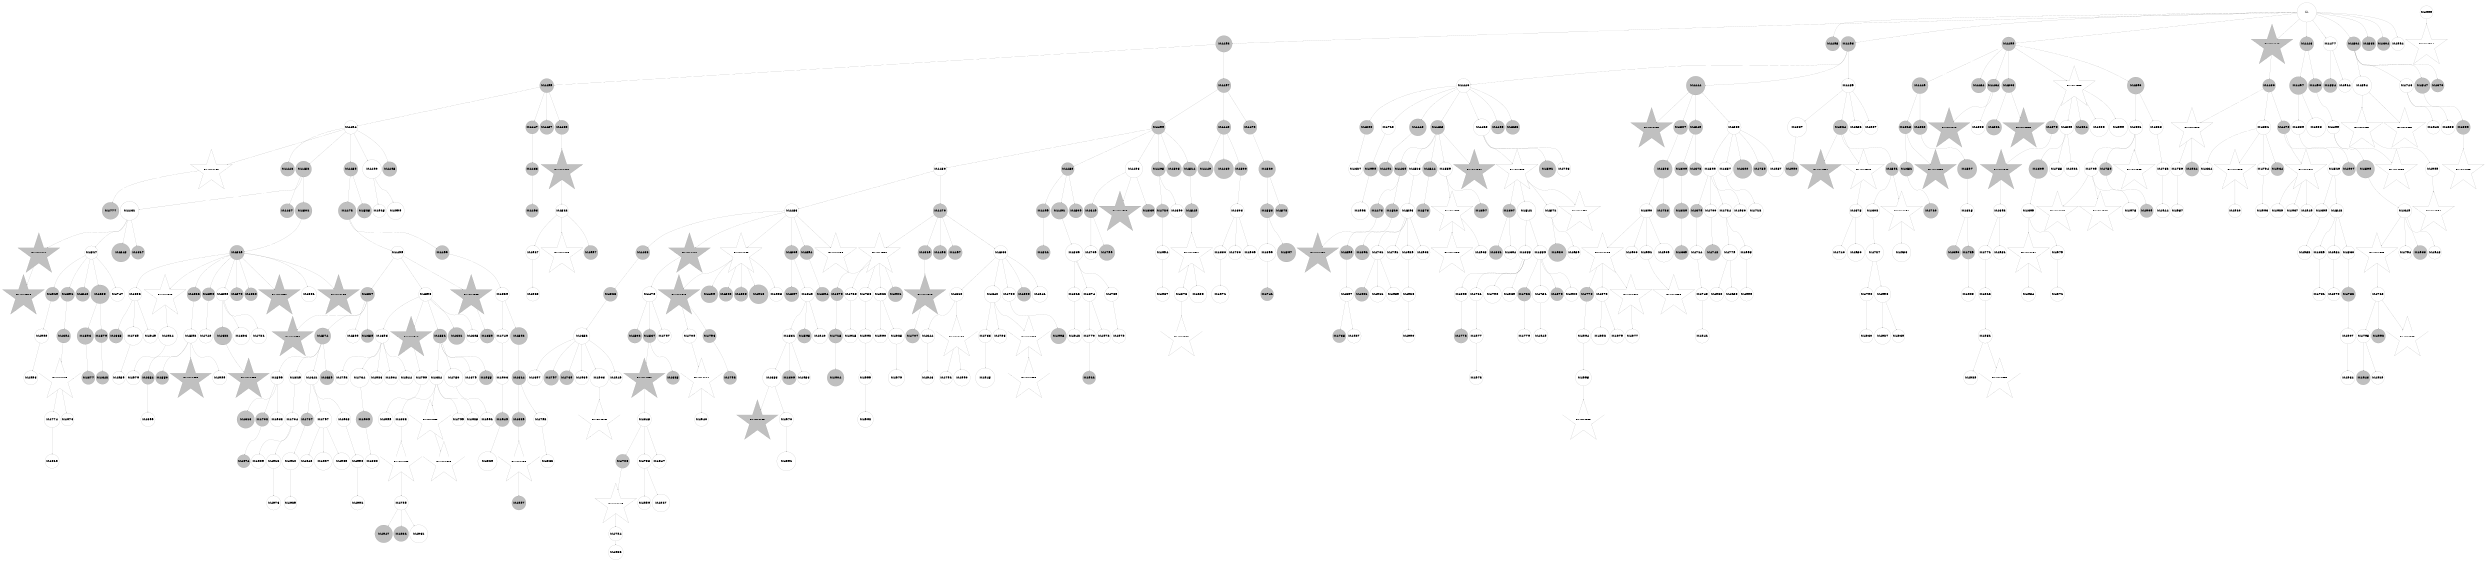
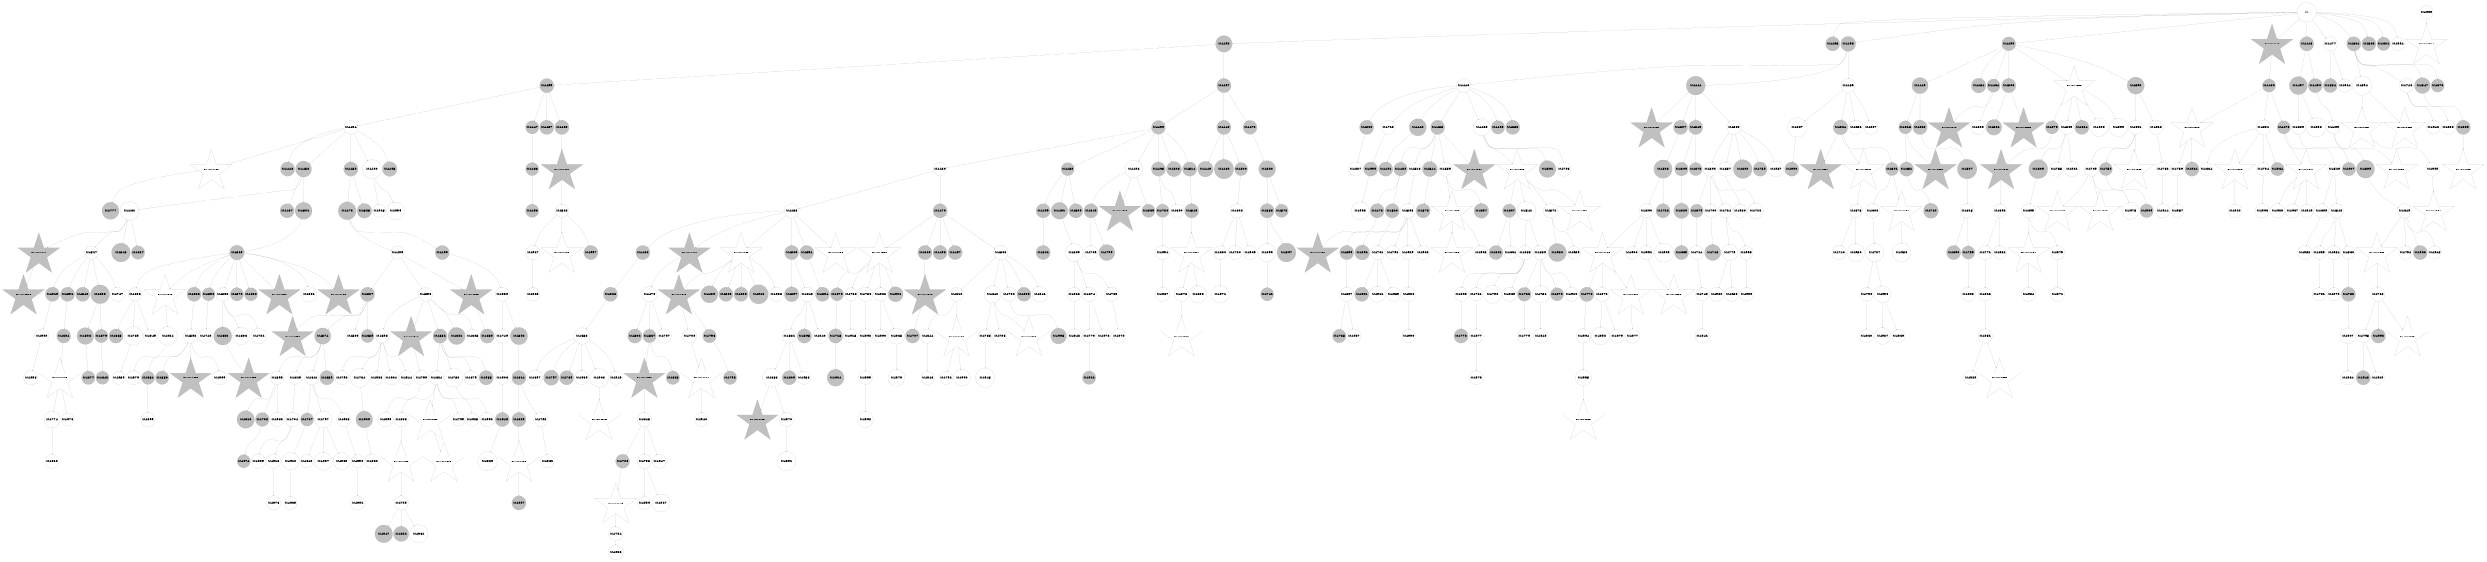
node "CNV_M4891": removed
